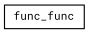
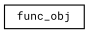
node "func_func": label "func_func" -> "func_obj"
